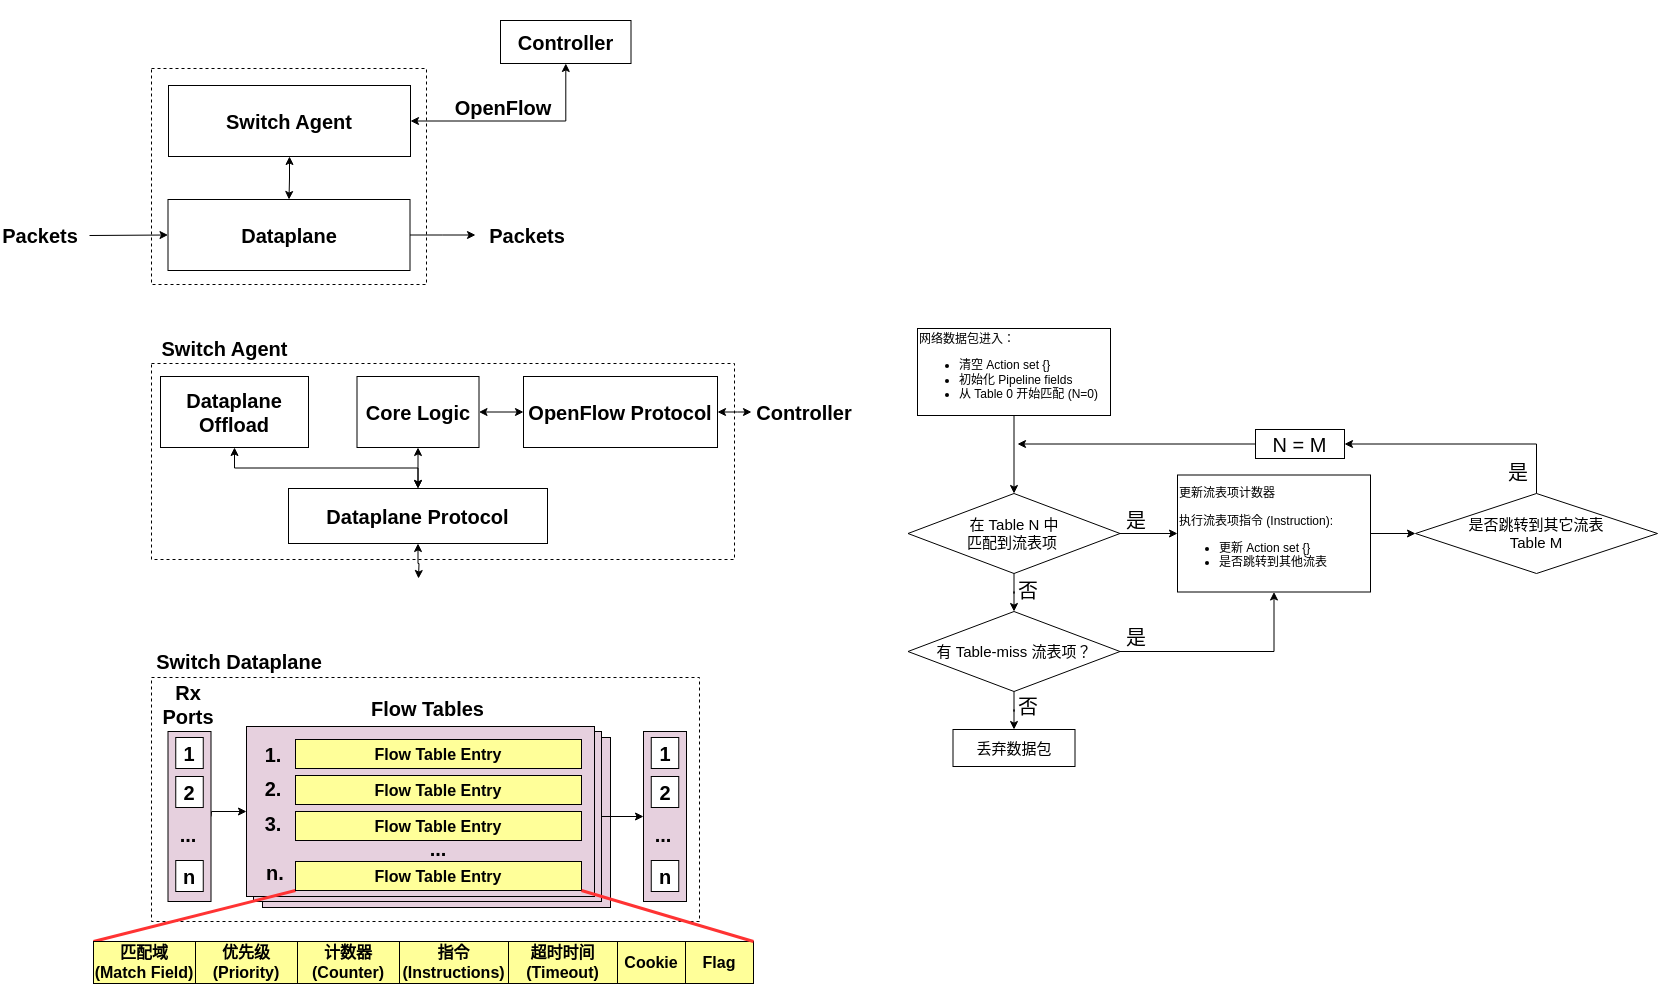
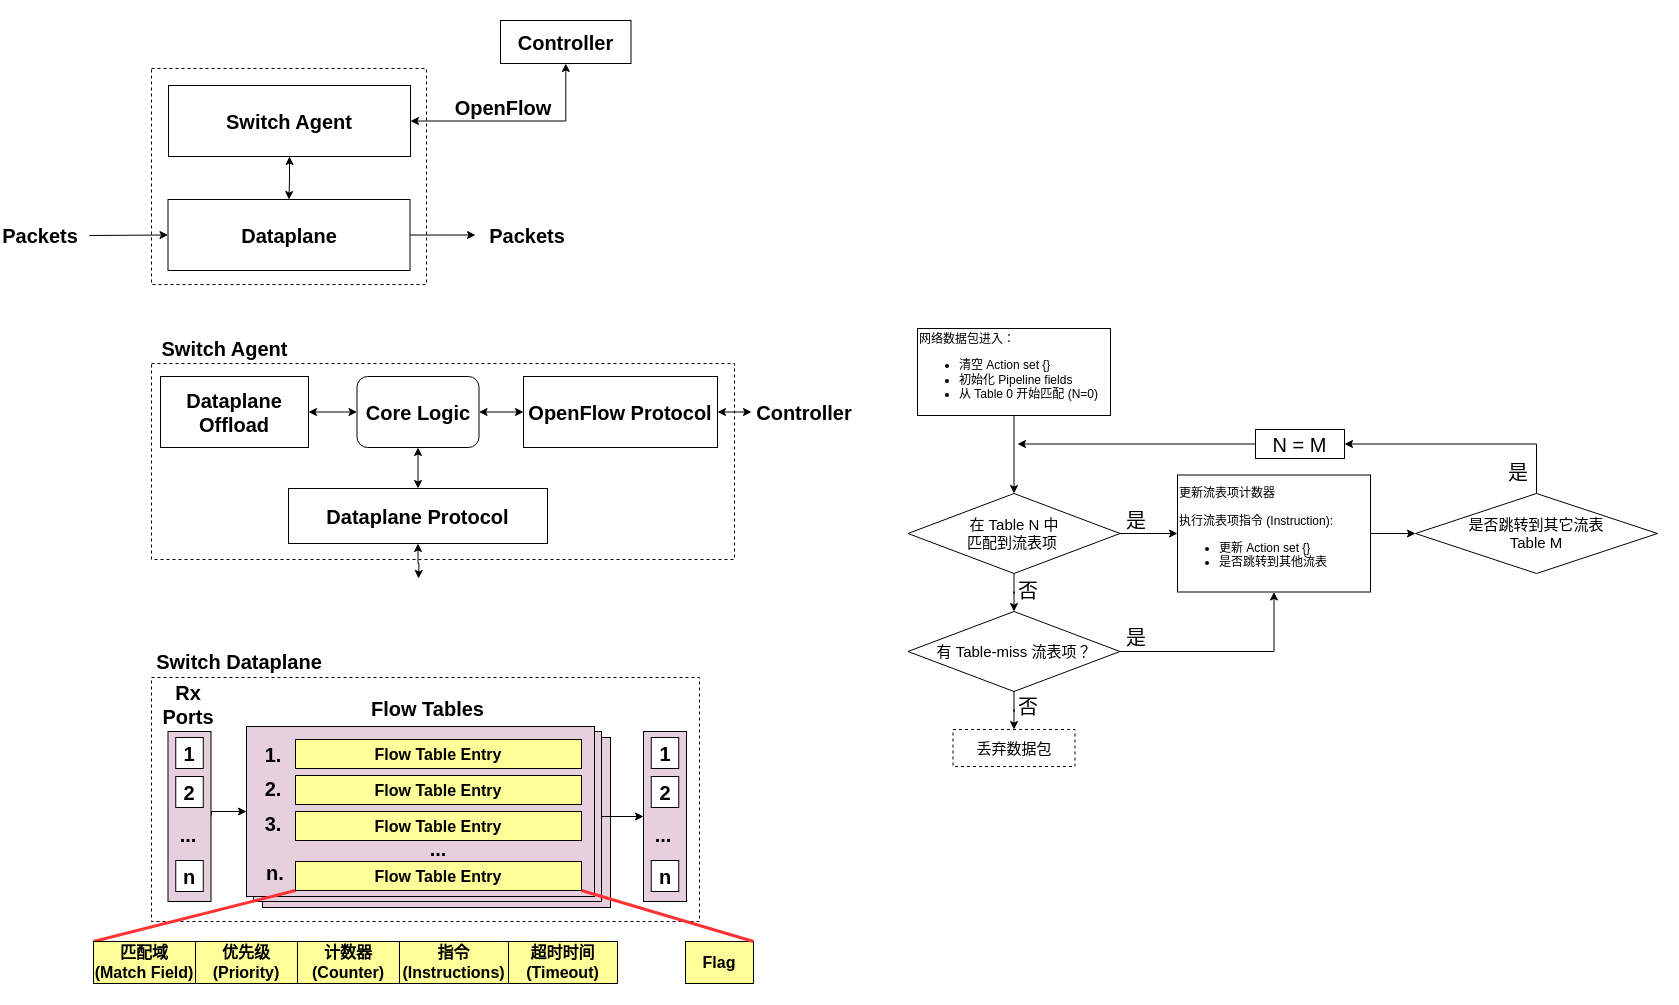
node "Core Logic": shape rectangle -> rounded rectangle
edge "Dataplane Offload" -- "Dataplane Protocol": now "Dataplane Offload" -- "Core Logic"
node "丢弃数据包": style solid -> dashed
node "Cookie": removed
